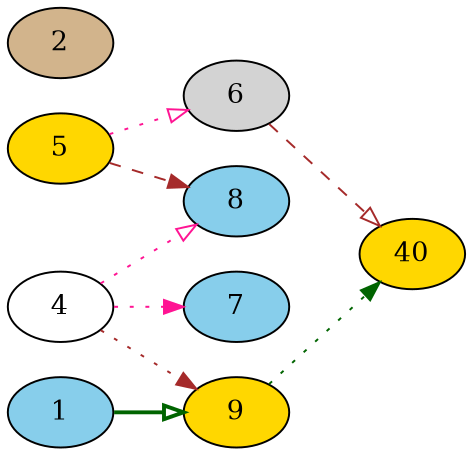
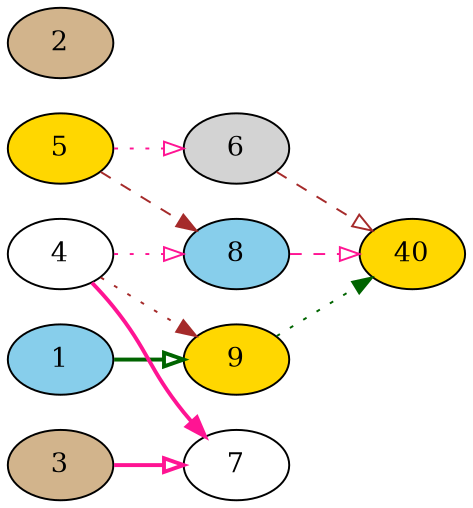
edge "8" -> "40": added
edge "4" -> "7": style dotted -> bold
node "7": fillcolor skyblue -> white
node "3": added
